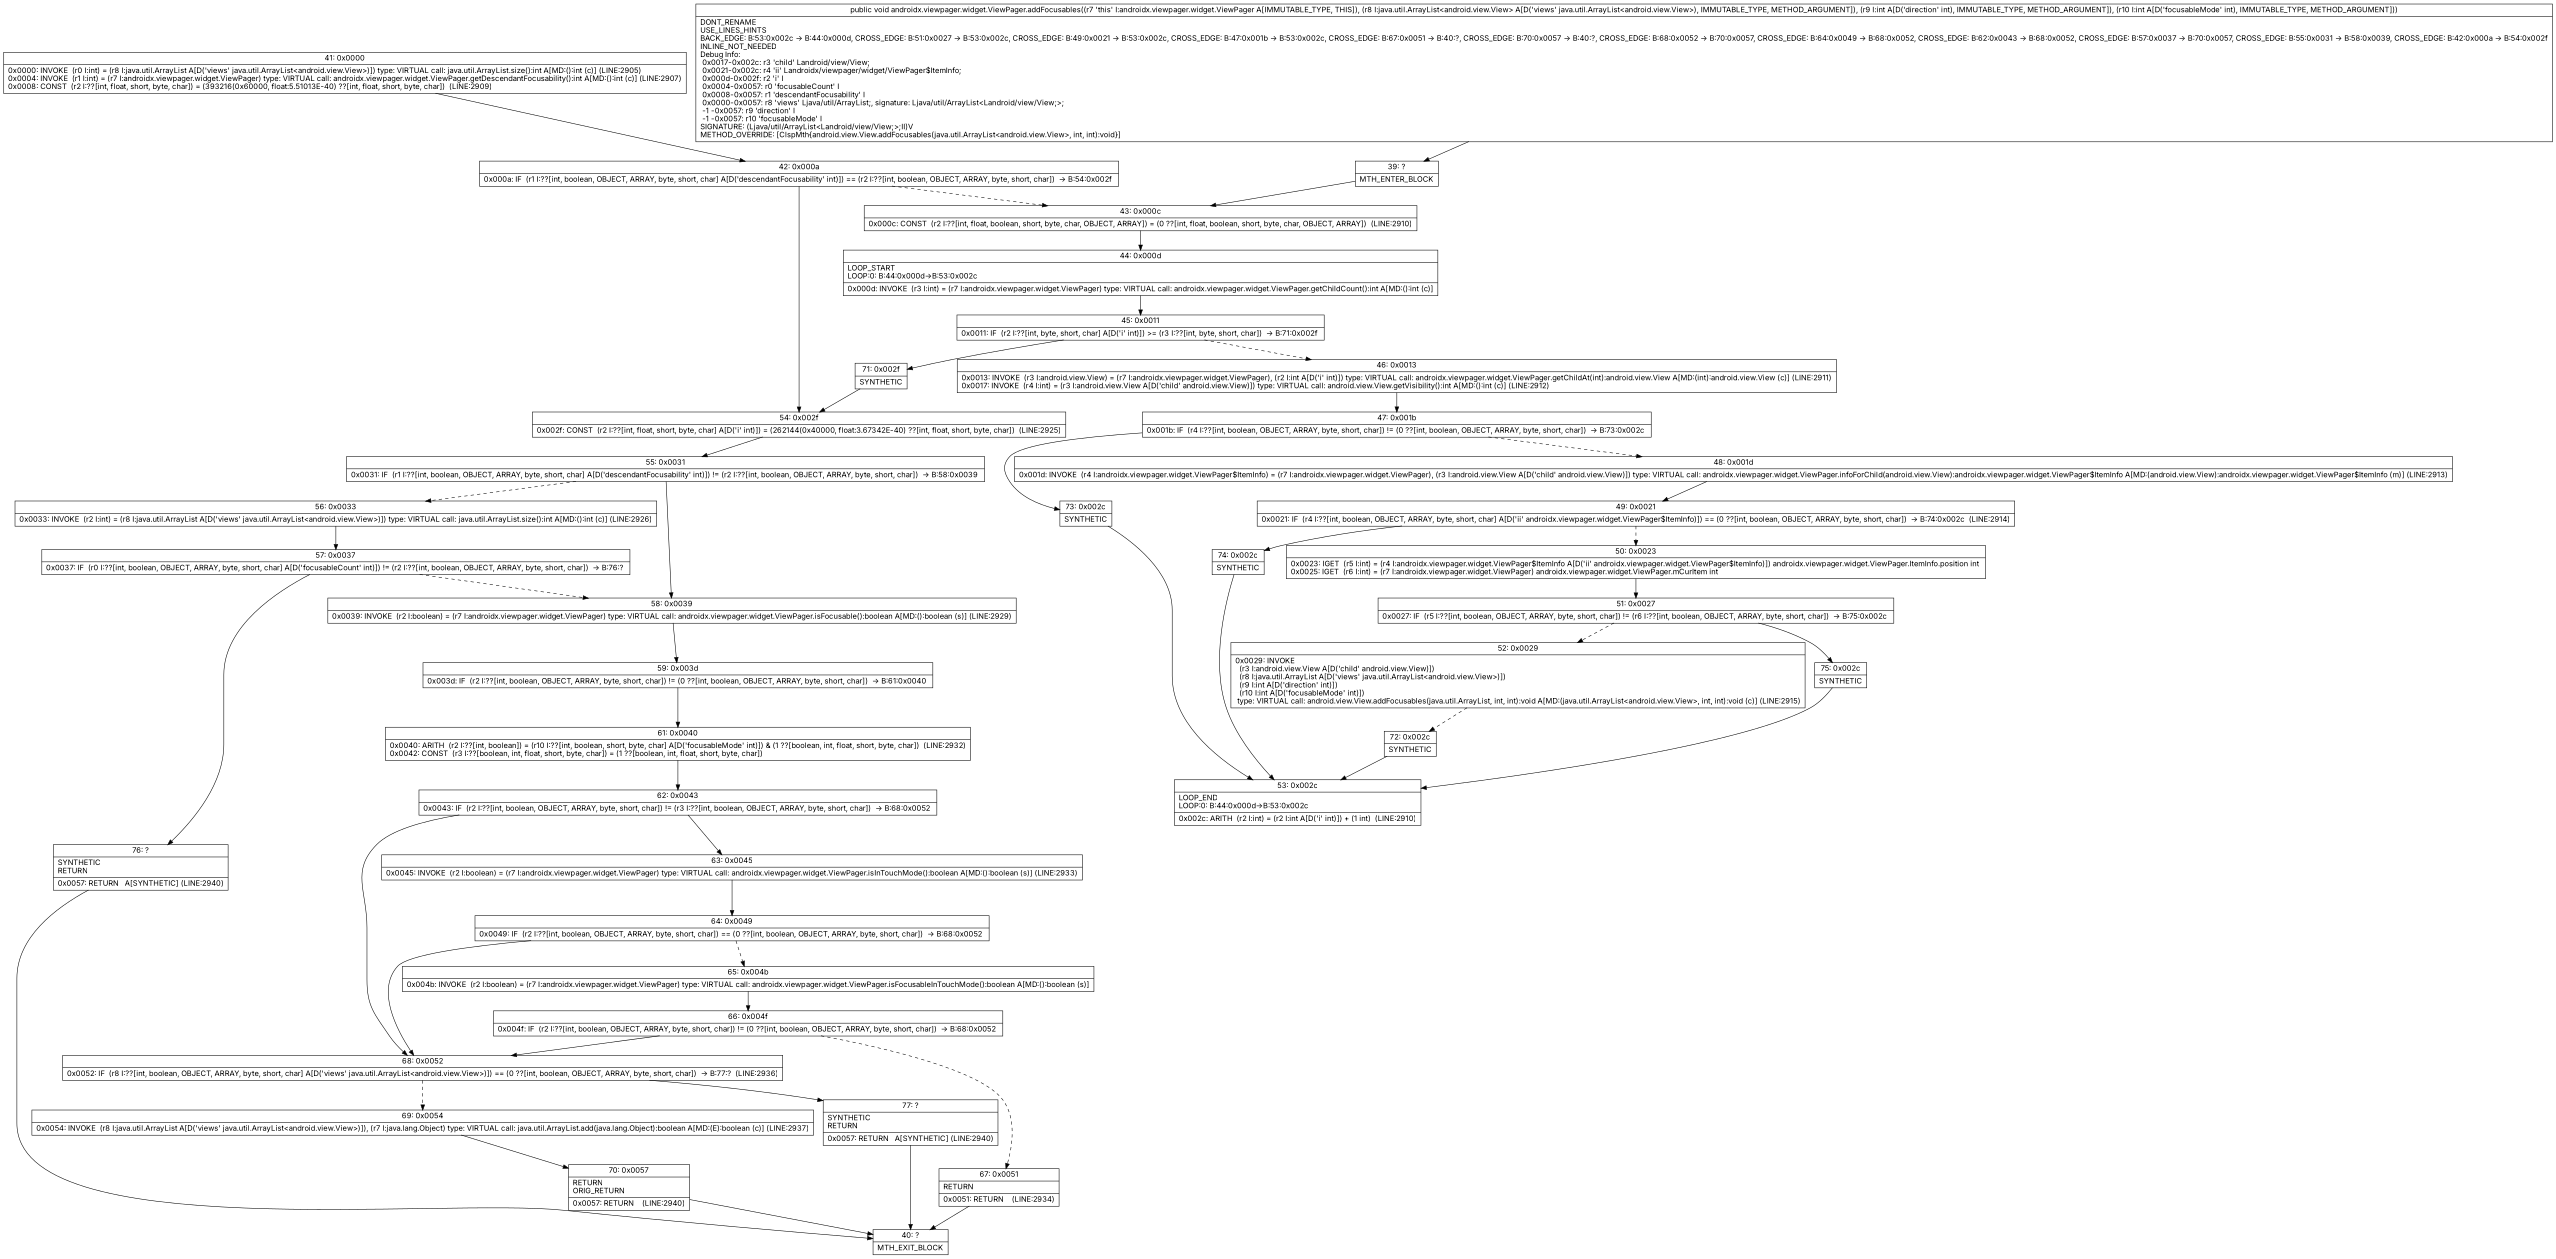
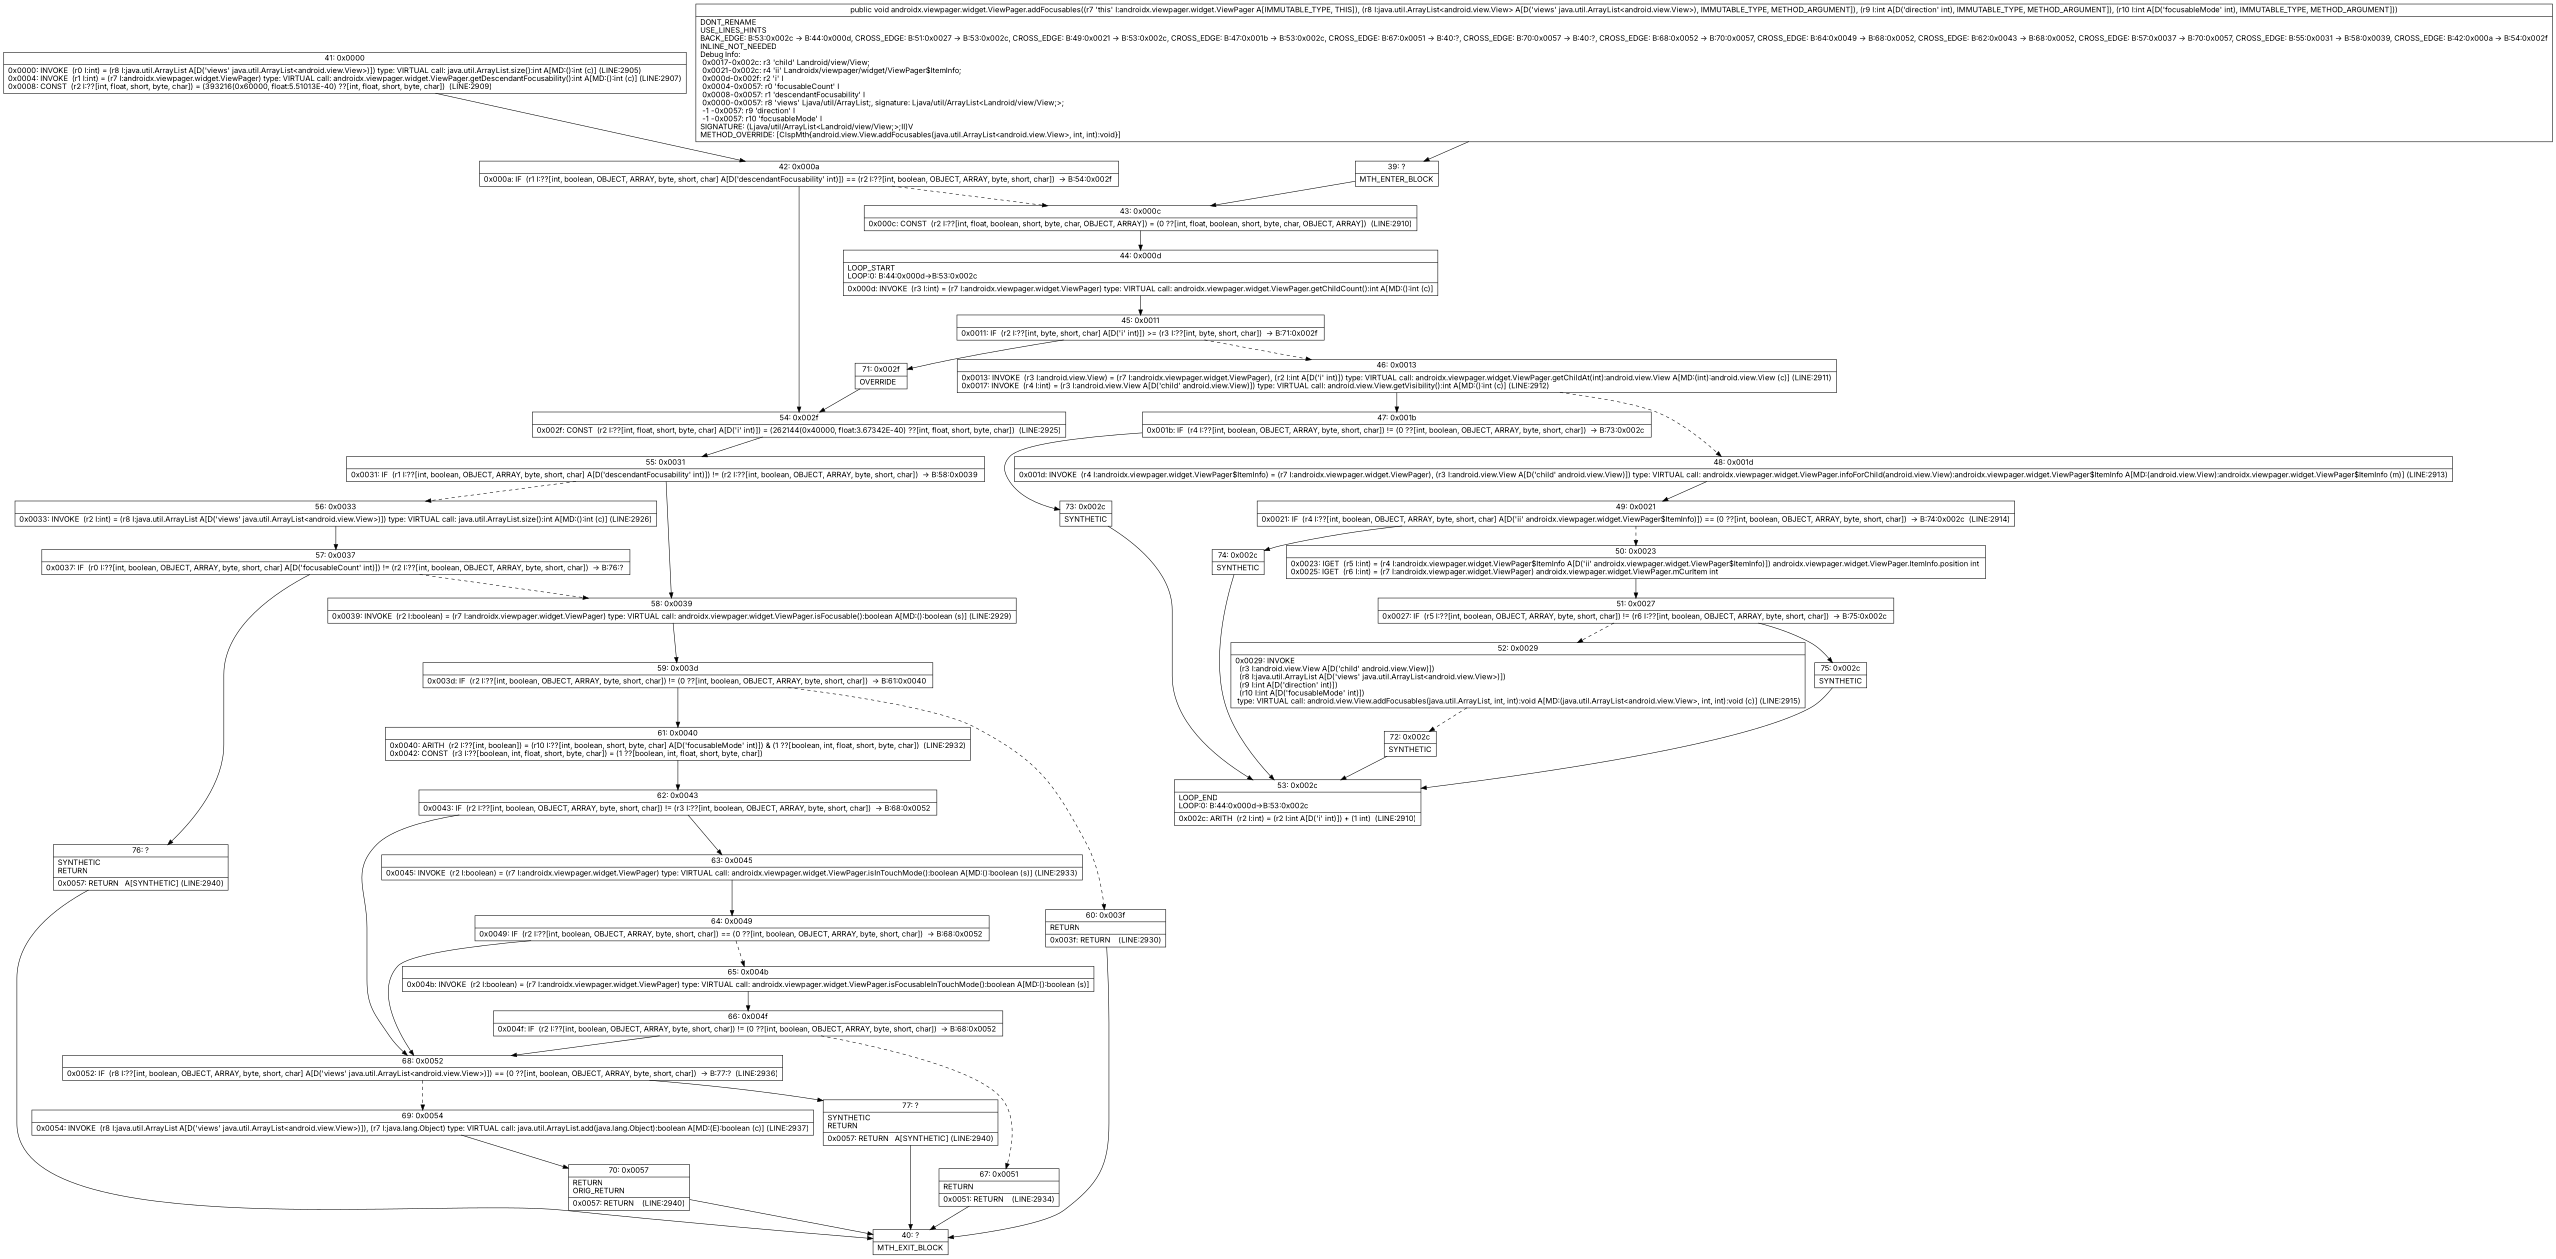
node "71: 0x002f": text "SYNTHETIC" -> "OVERRIDE"
edge "47: 0x001b" -> "48: 0x001d": now "46: 0x0013" -> "48: 0x001d"
node "60: 0x003f": added
